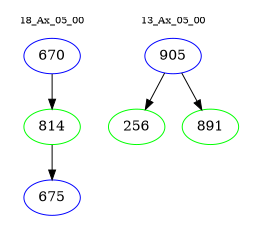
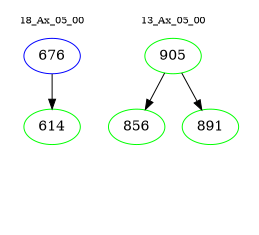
node "670": label "670" -> "676"
node "905": color blue -> green
node "814": label "814" -> "614"
node "256": label "256" -> "856"
node "675": removed
